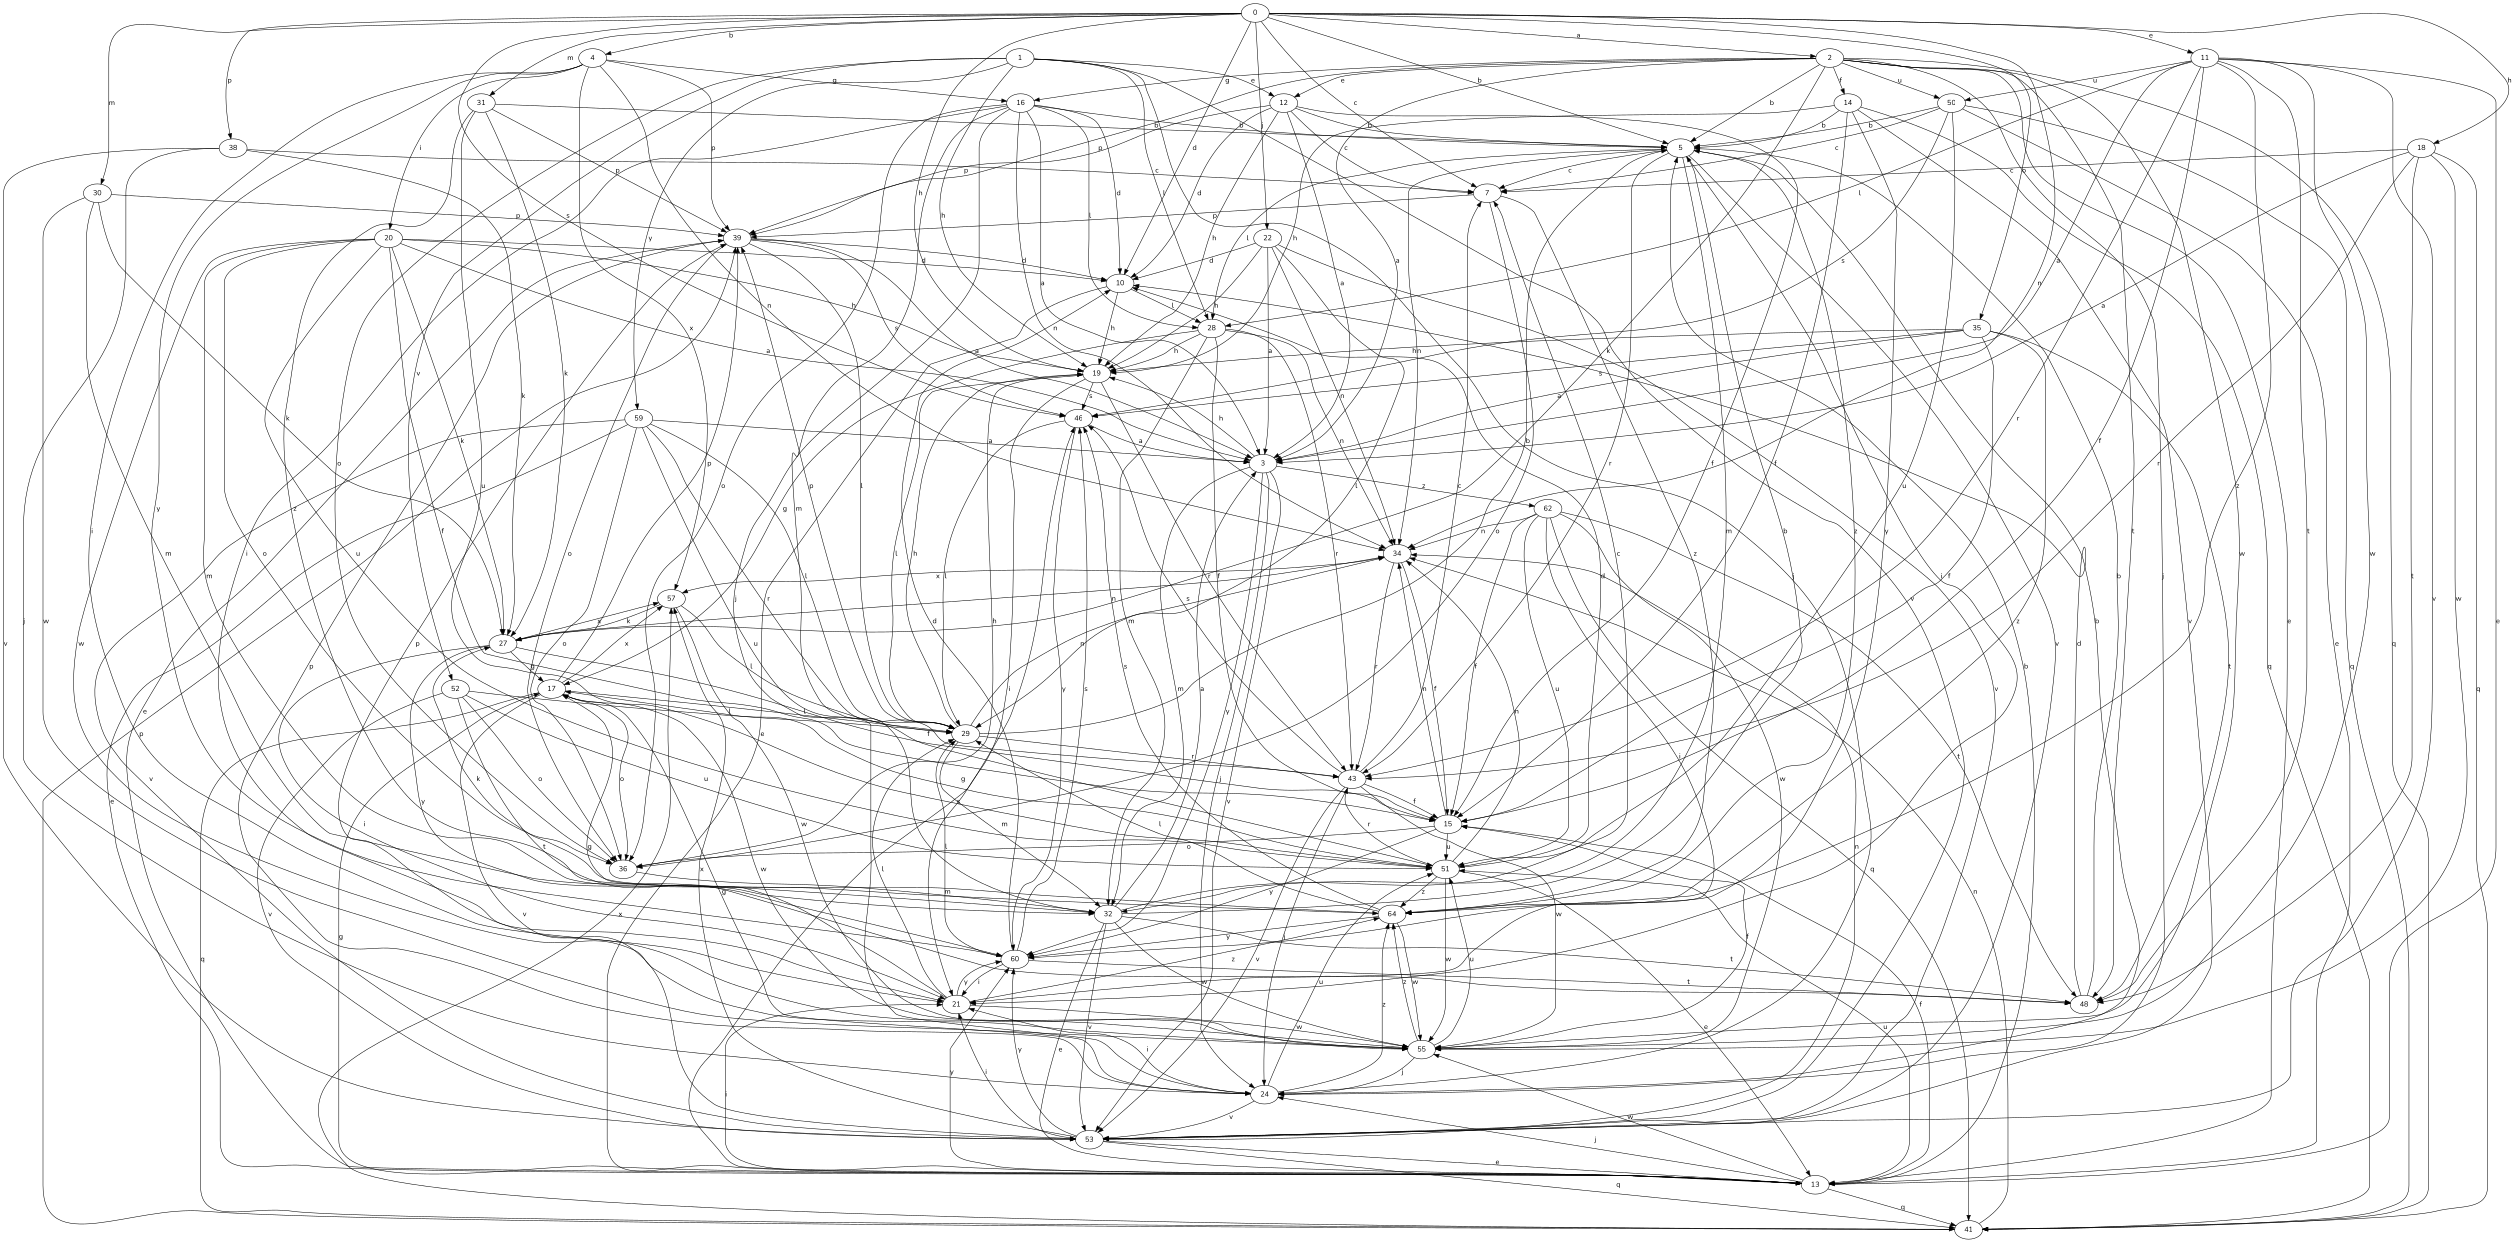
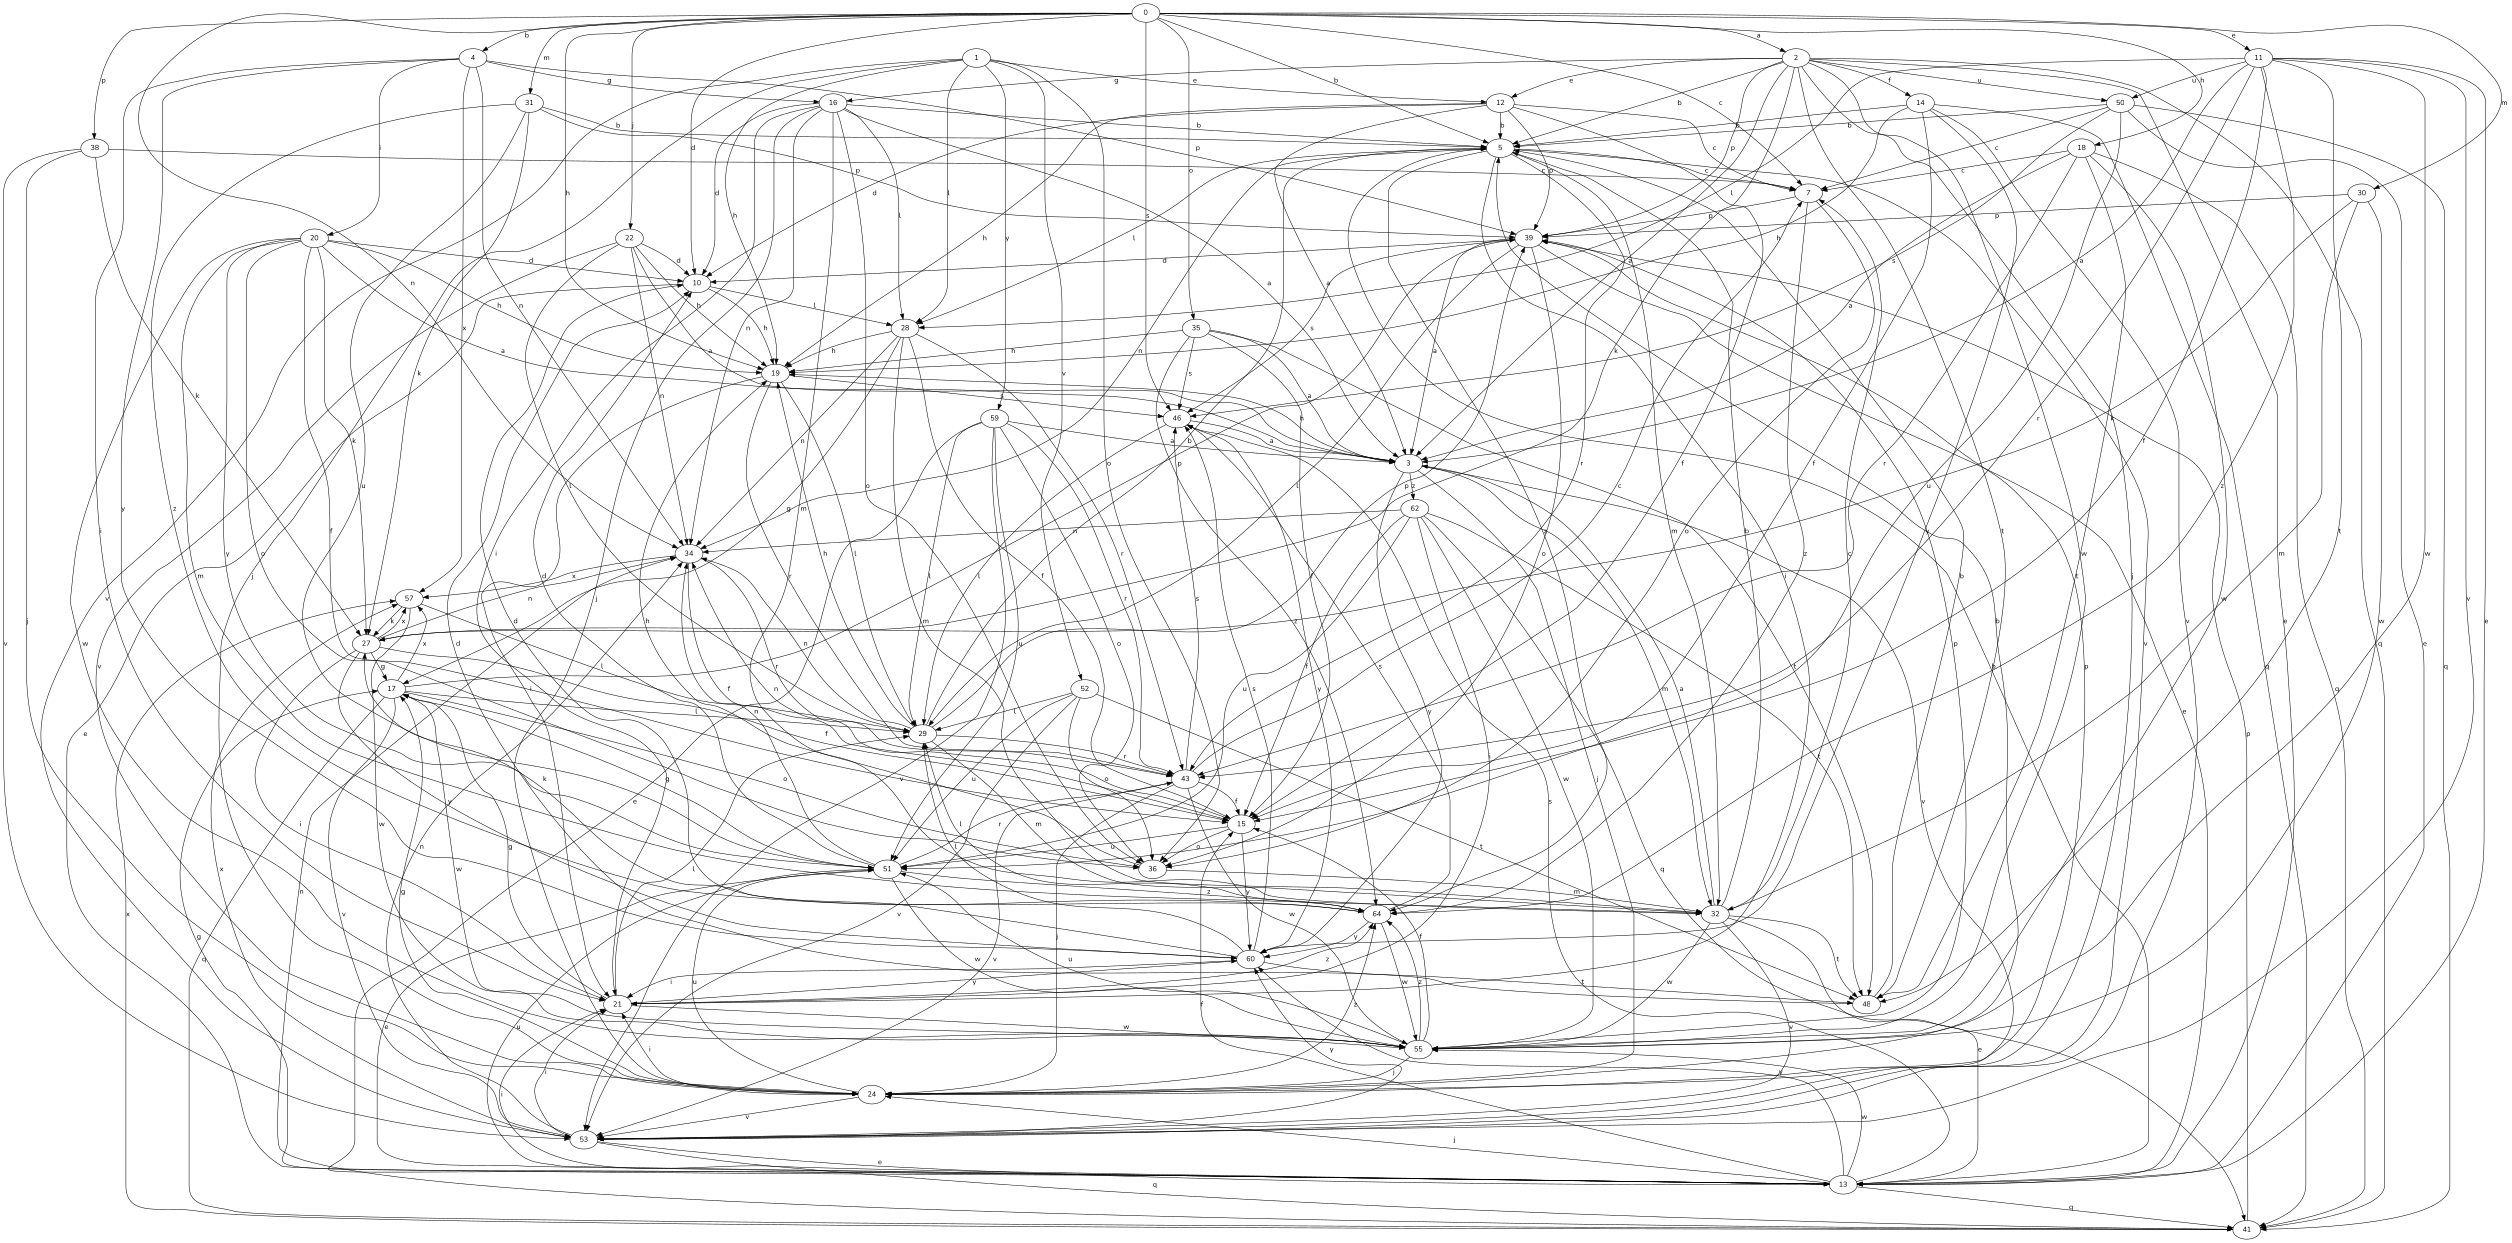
edge "20" -> "51": label "u" -> "y"
edge "22" -> "53": now "22" -> "24"
